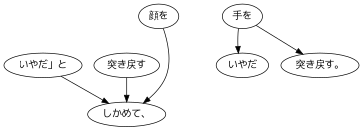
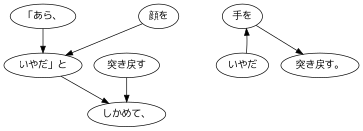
node "「あら、": added
edge "手を" -> "いやだ": reversed
edge "顔を" -> "しかめて、": now "顔を" -> "いやだ」と"
